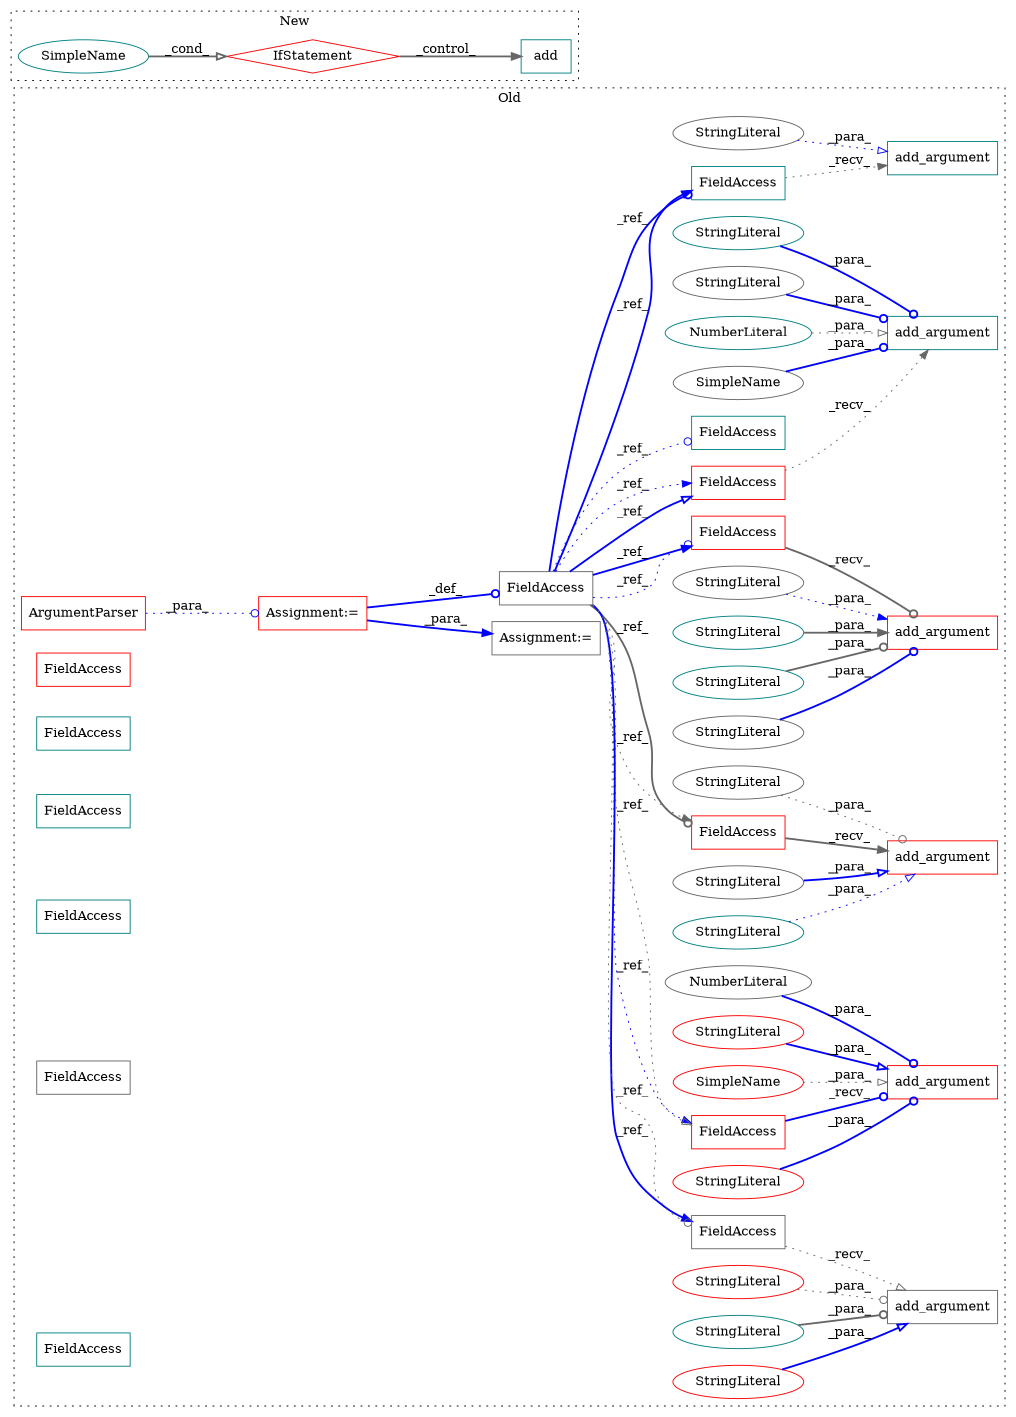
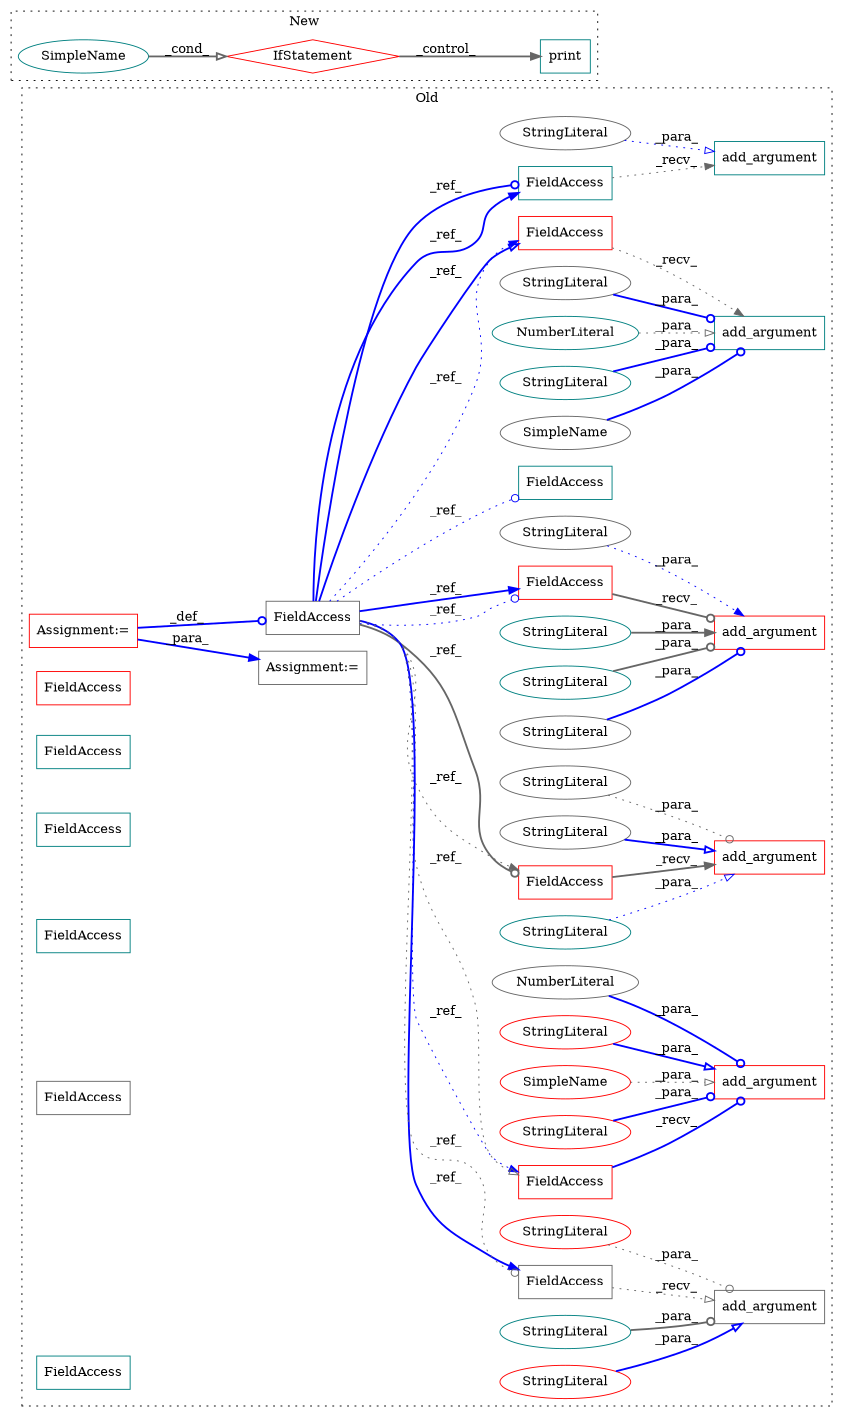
node "add": label "add" -> "print"
node "ArgumentParser": removed
